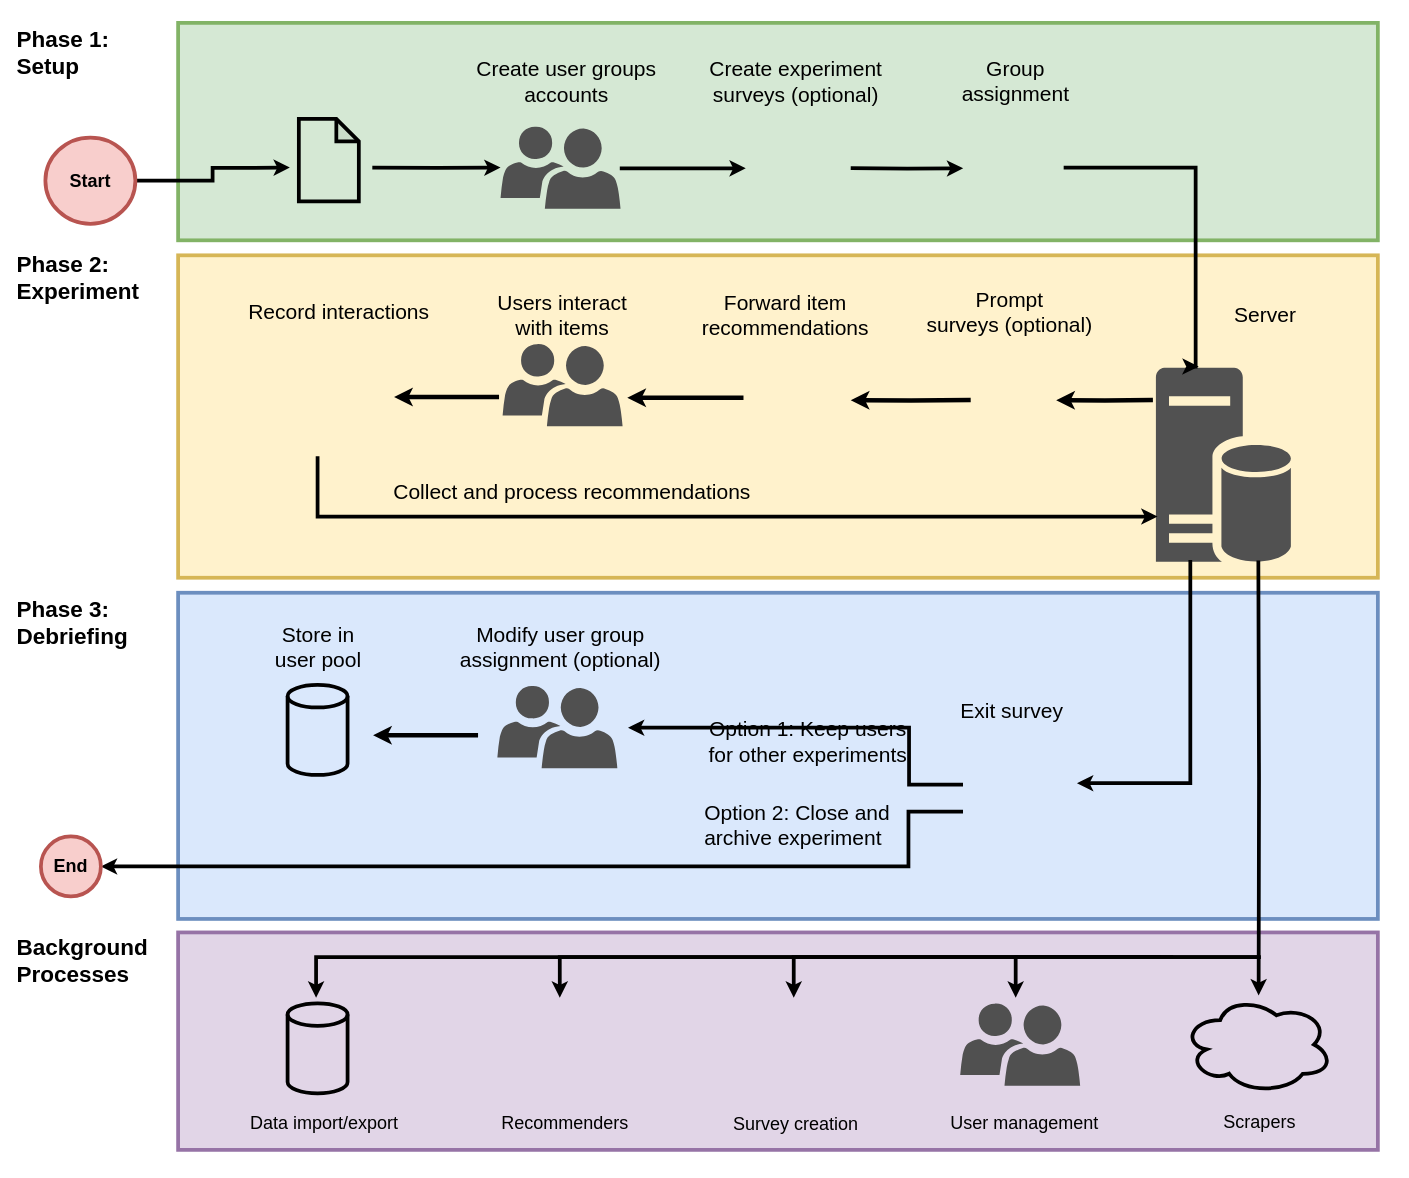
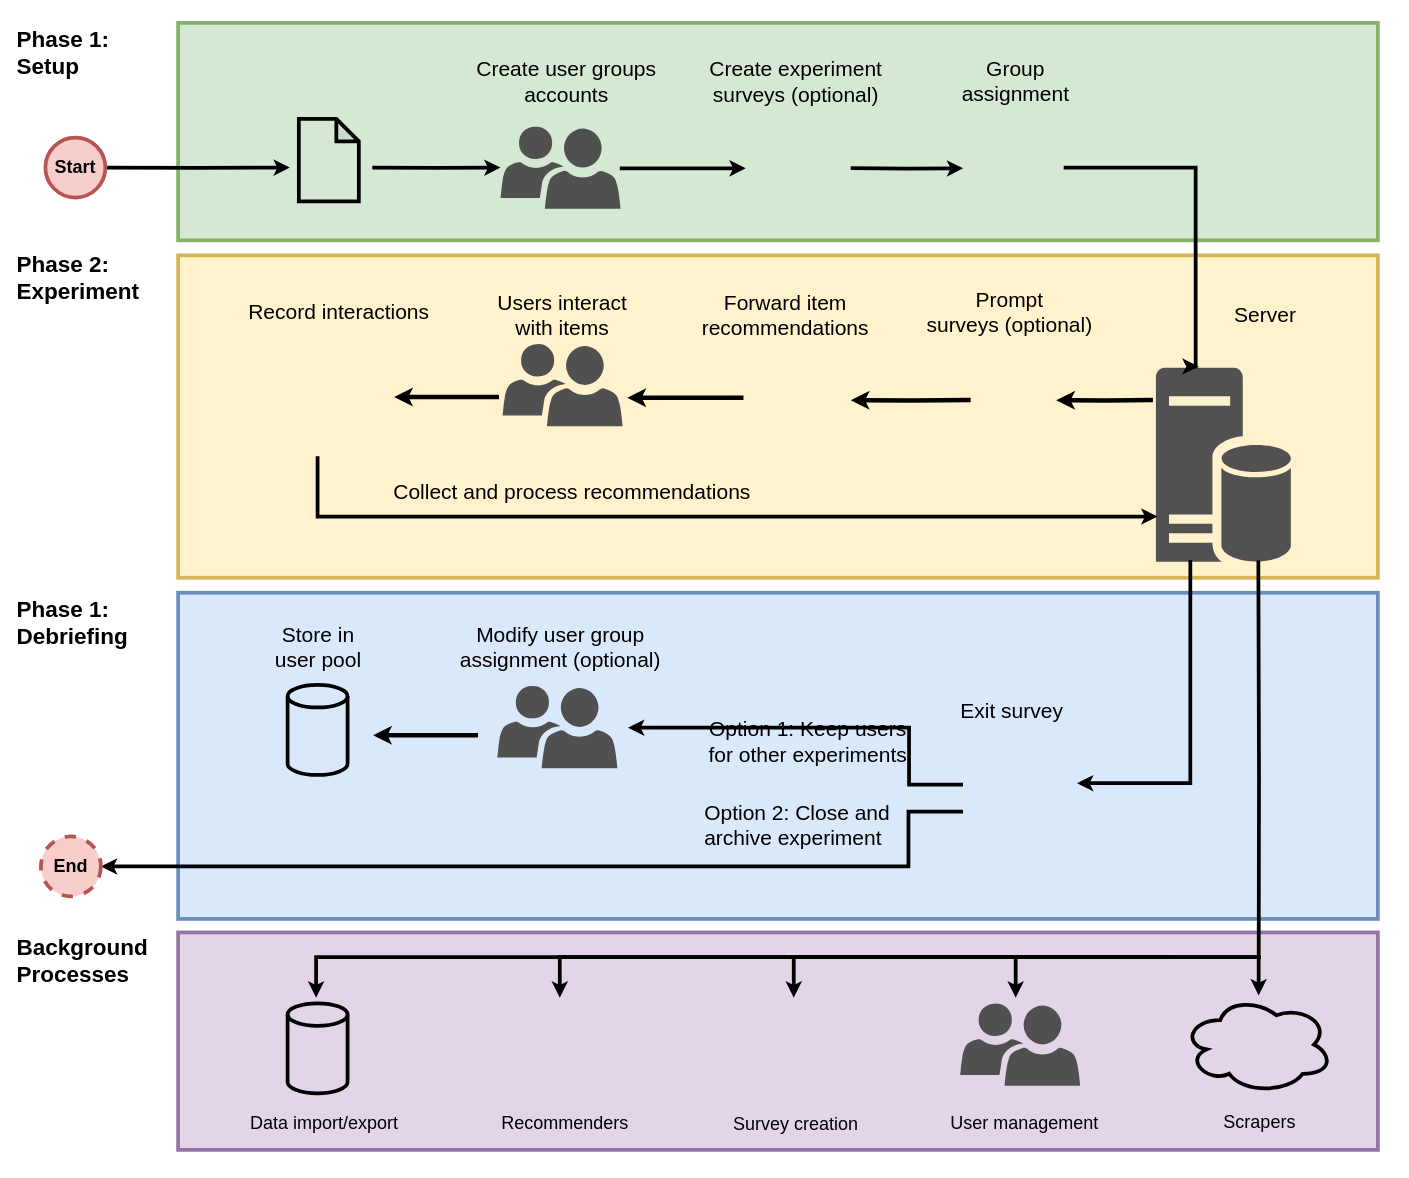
node "Start": size 90x86 -> 60x60
node "Phase 3: Debriefing": label "Phase 3: Debriefing" -> "Phase 1: Debriefing"
node "End": style solid -> dashed
